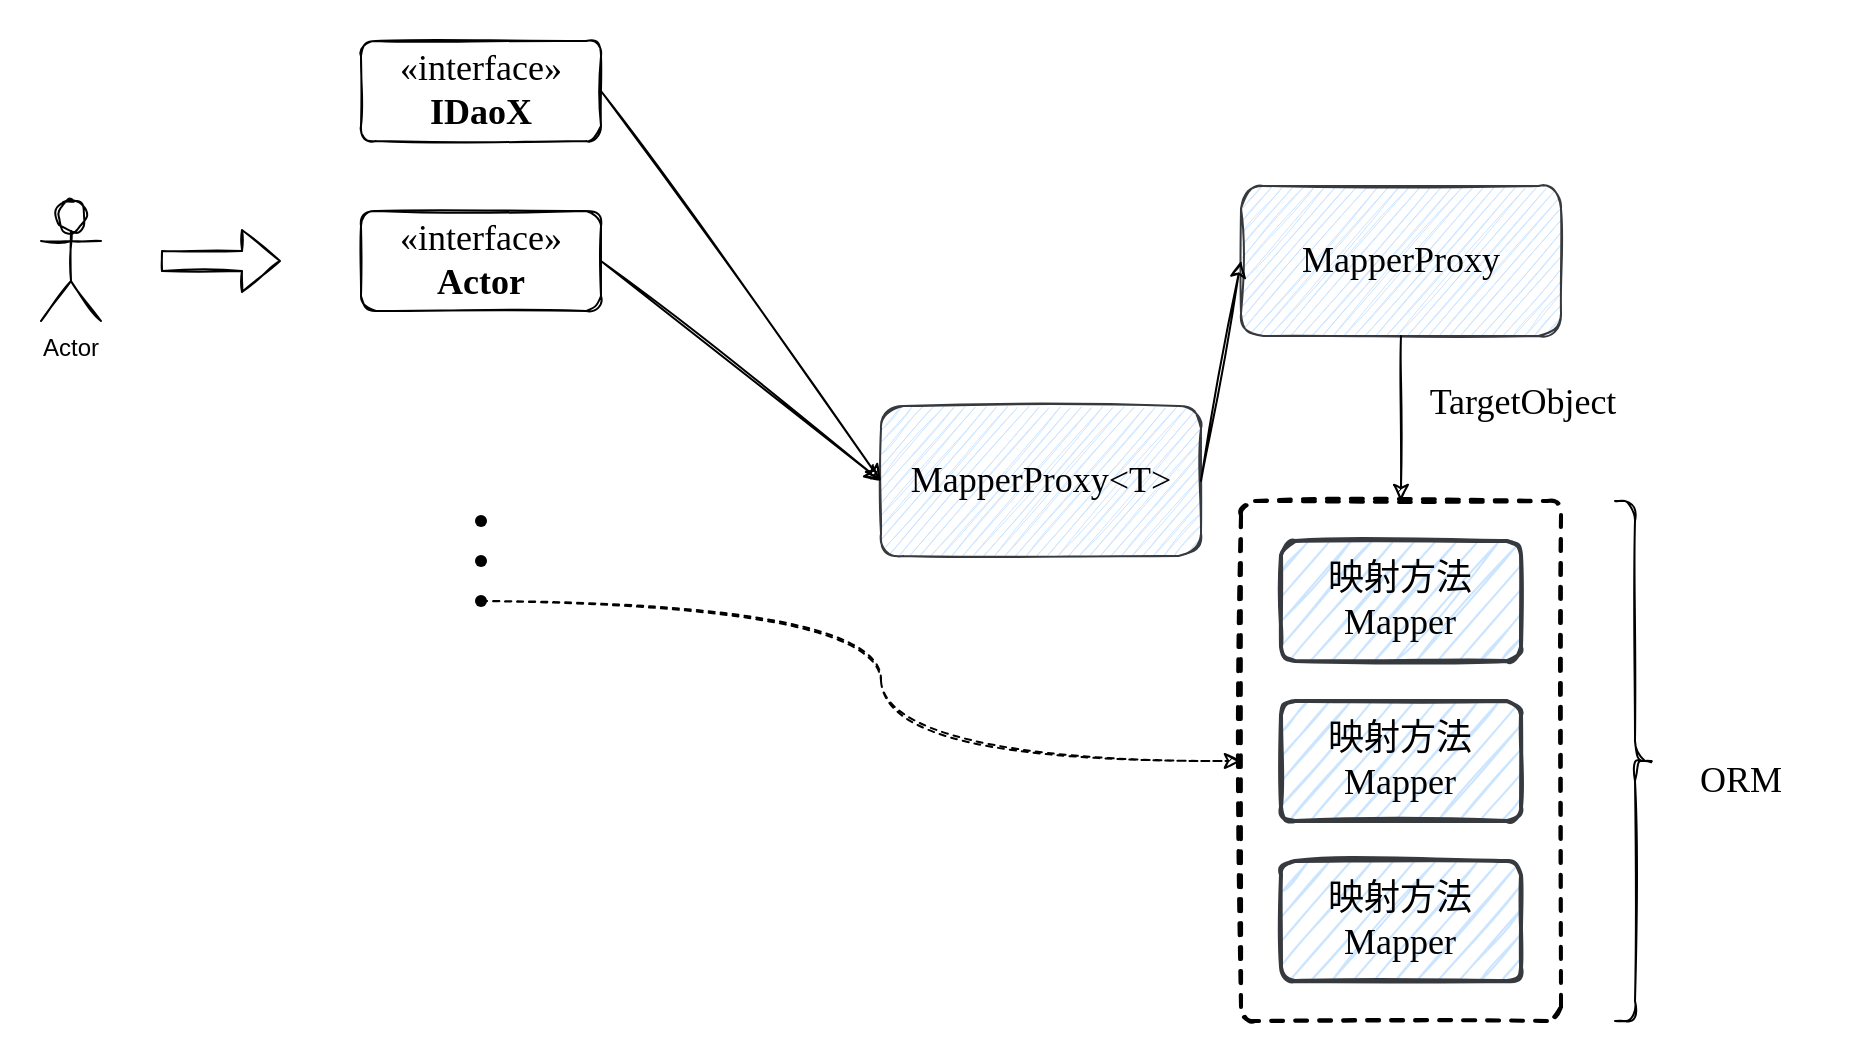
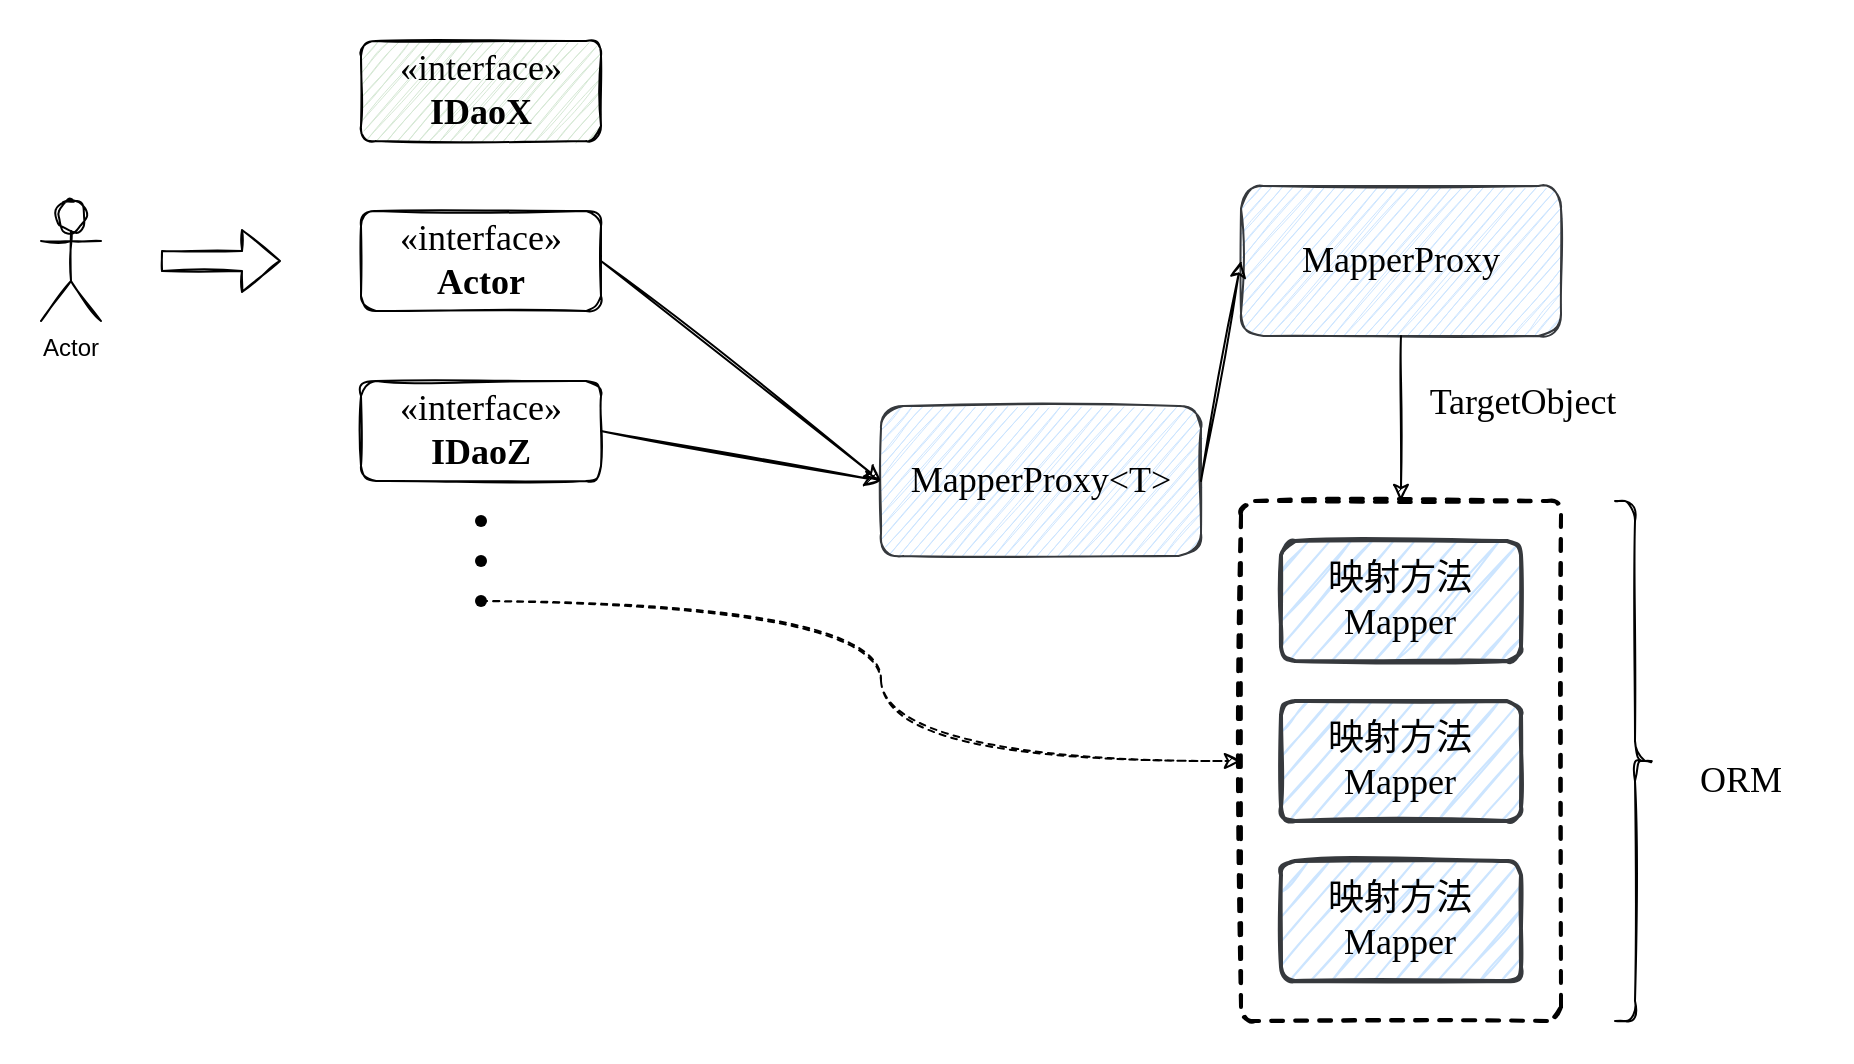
node "«interface» IDaoX": fillcolor #ffffff -> #d5e8d4
edge "«interface» IDaoX" -> "MapperProxy<T>": removed
node "«interface» IDaoZ": added
edge "«interface» IDaoZ" -> "MapperProxy<T>": added
